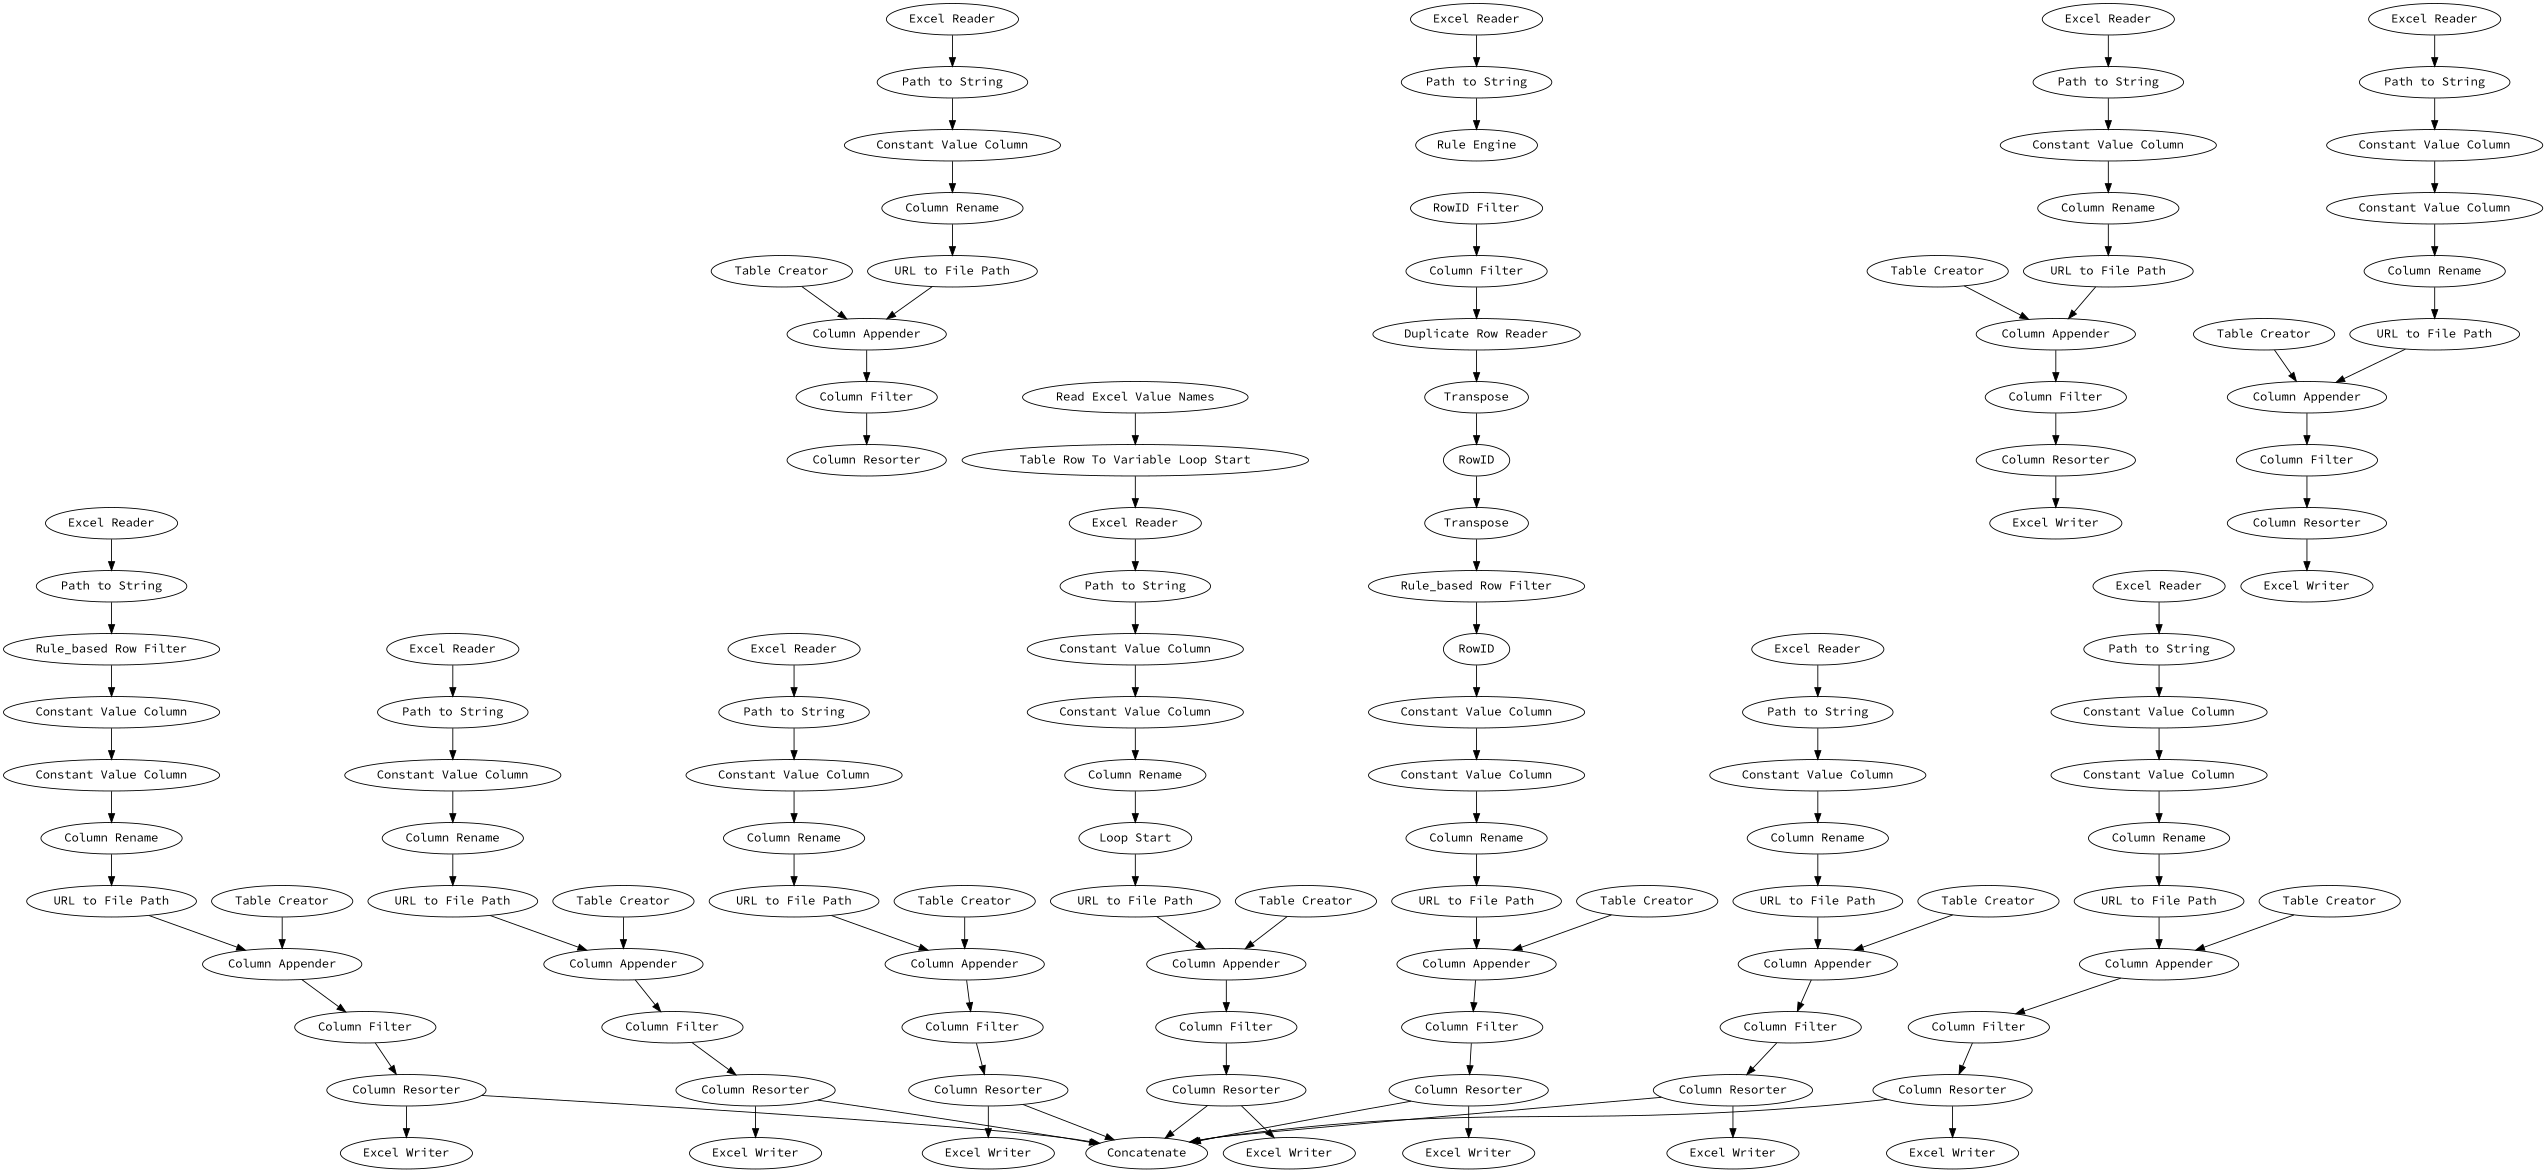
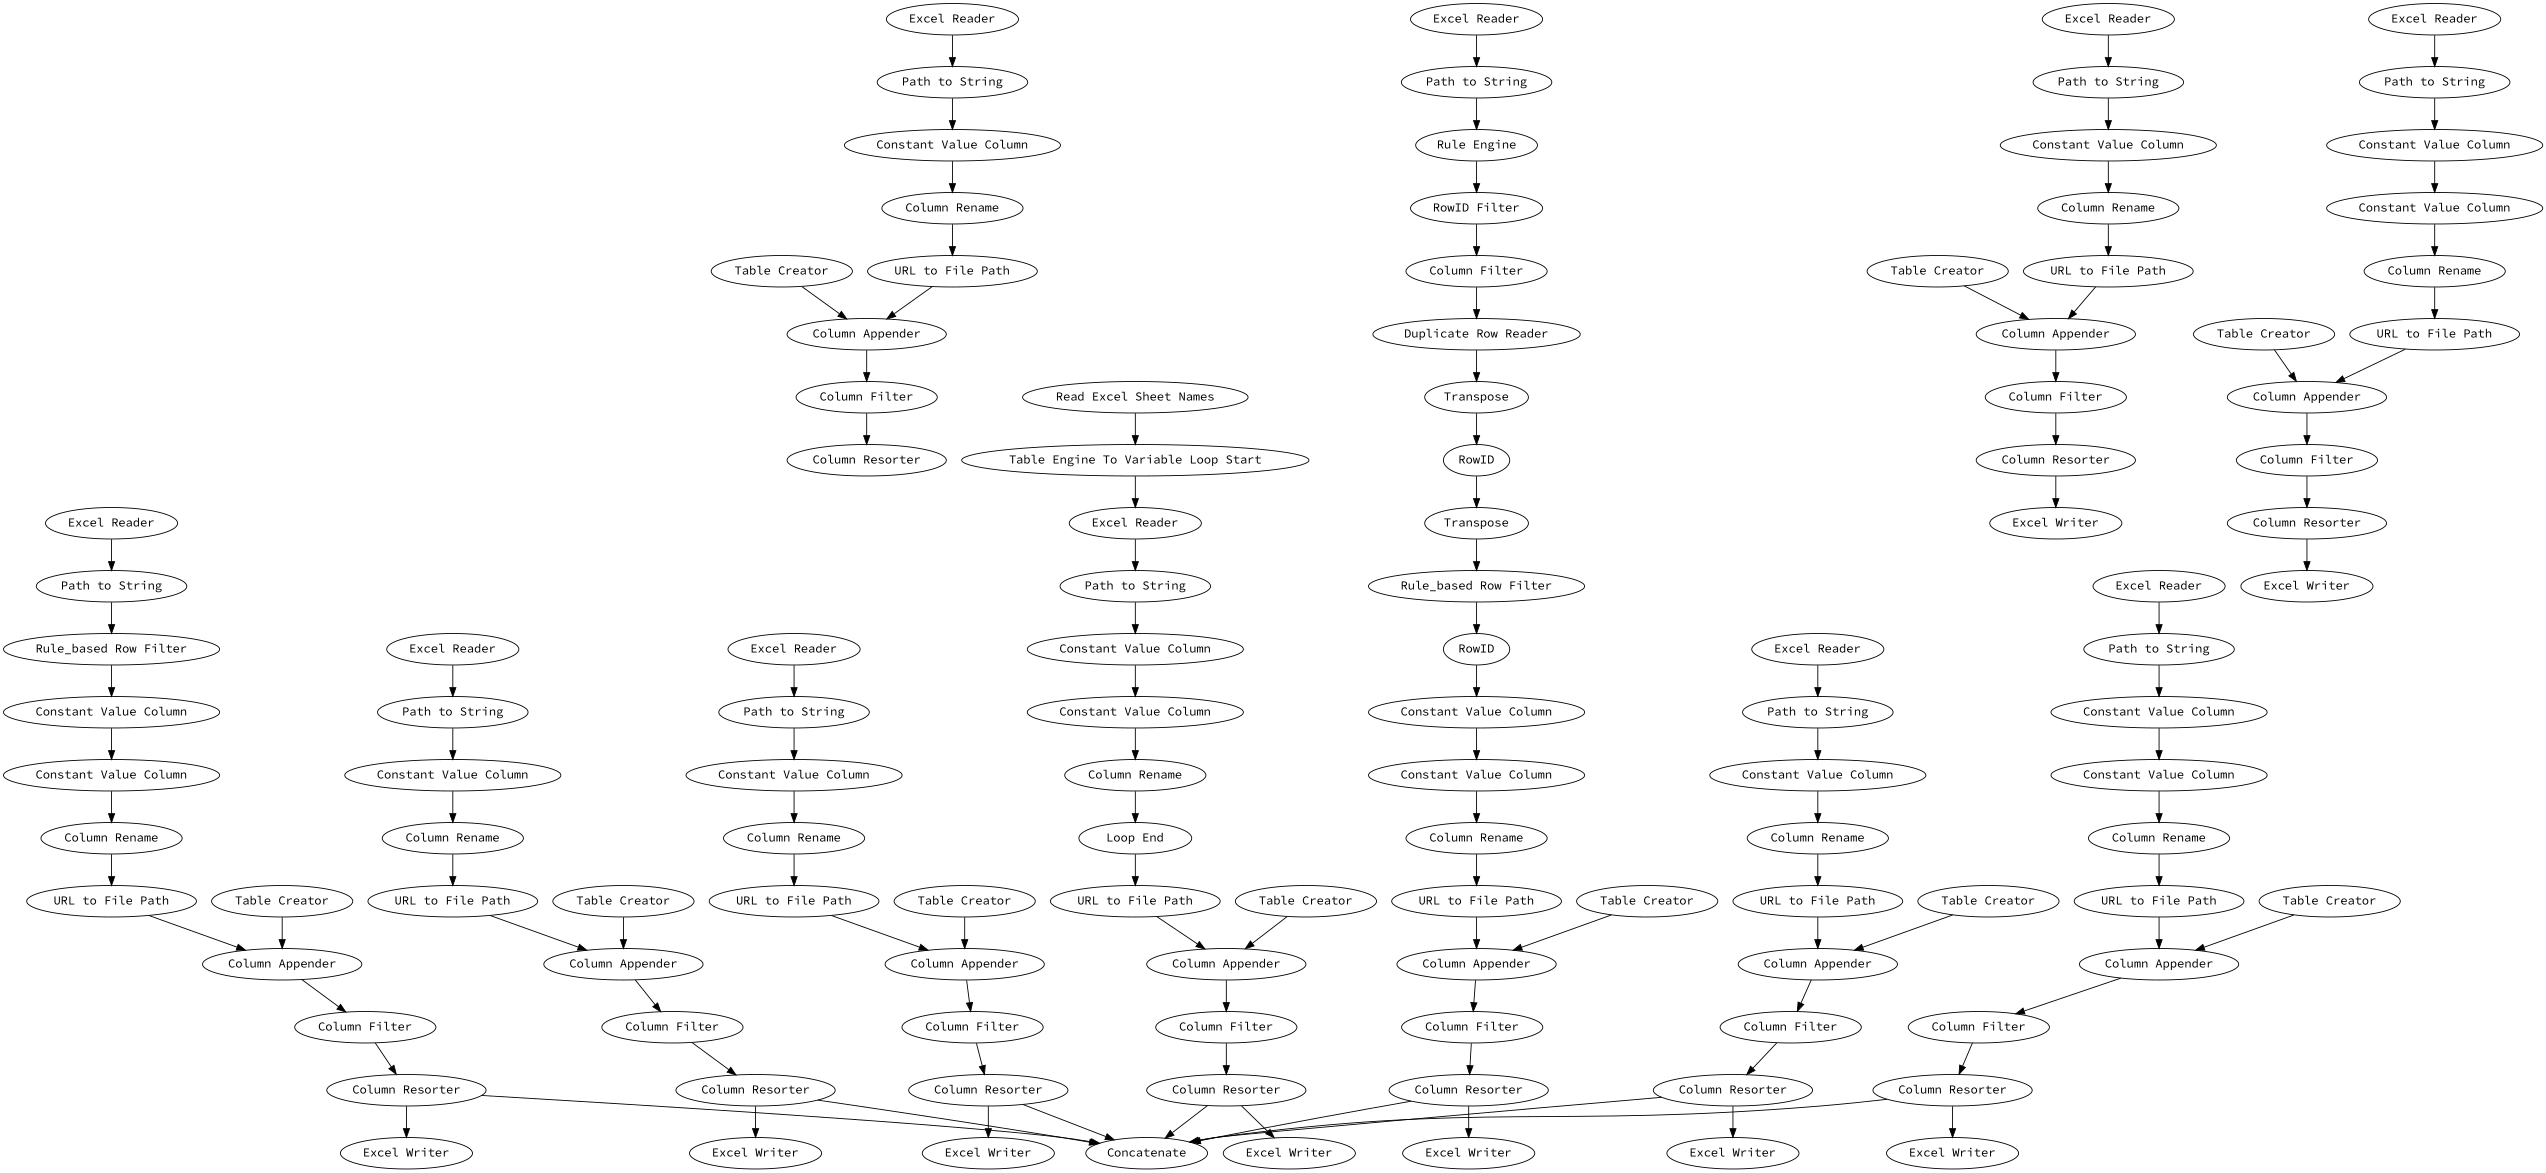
edge "Rule Engine" -> "RowID Filter": added
node "Read Excel Value Names": label "Read Excel Value Names" -> "Read Excel Sheet Names"
node "Table Row To Variable Loop Start": label "Table Row To Variable Loop Start" -> "Table Engine To Variable Loop Start"
node "Loop Start": label "Loop Start" -> "Loop End"
